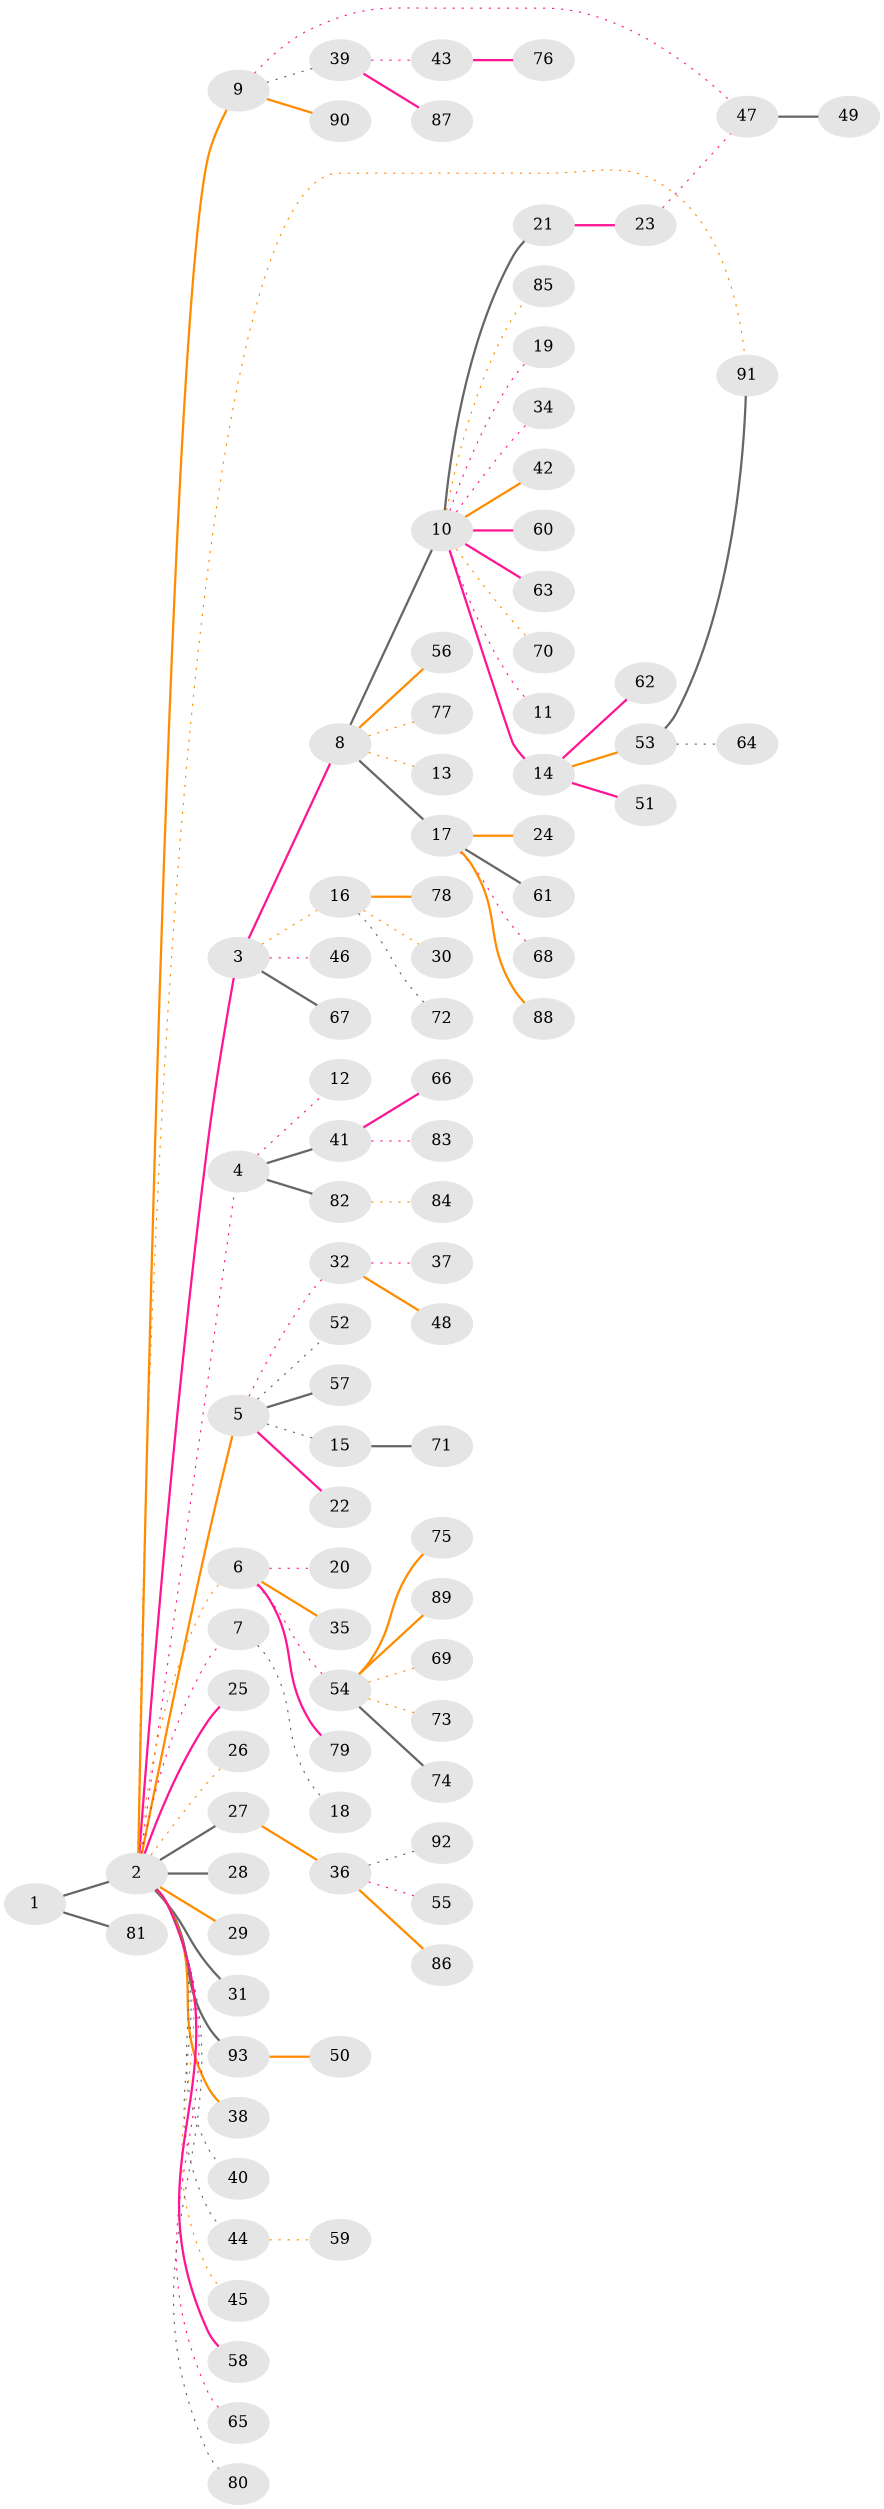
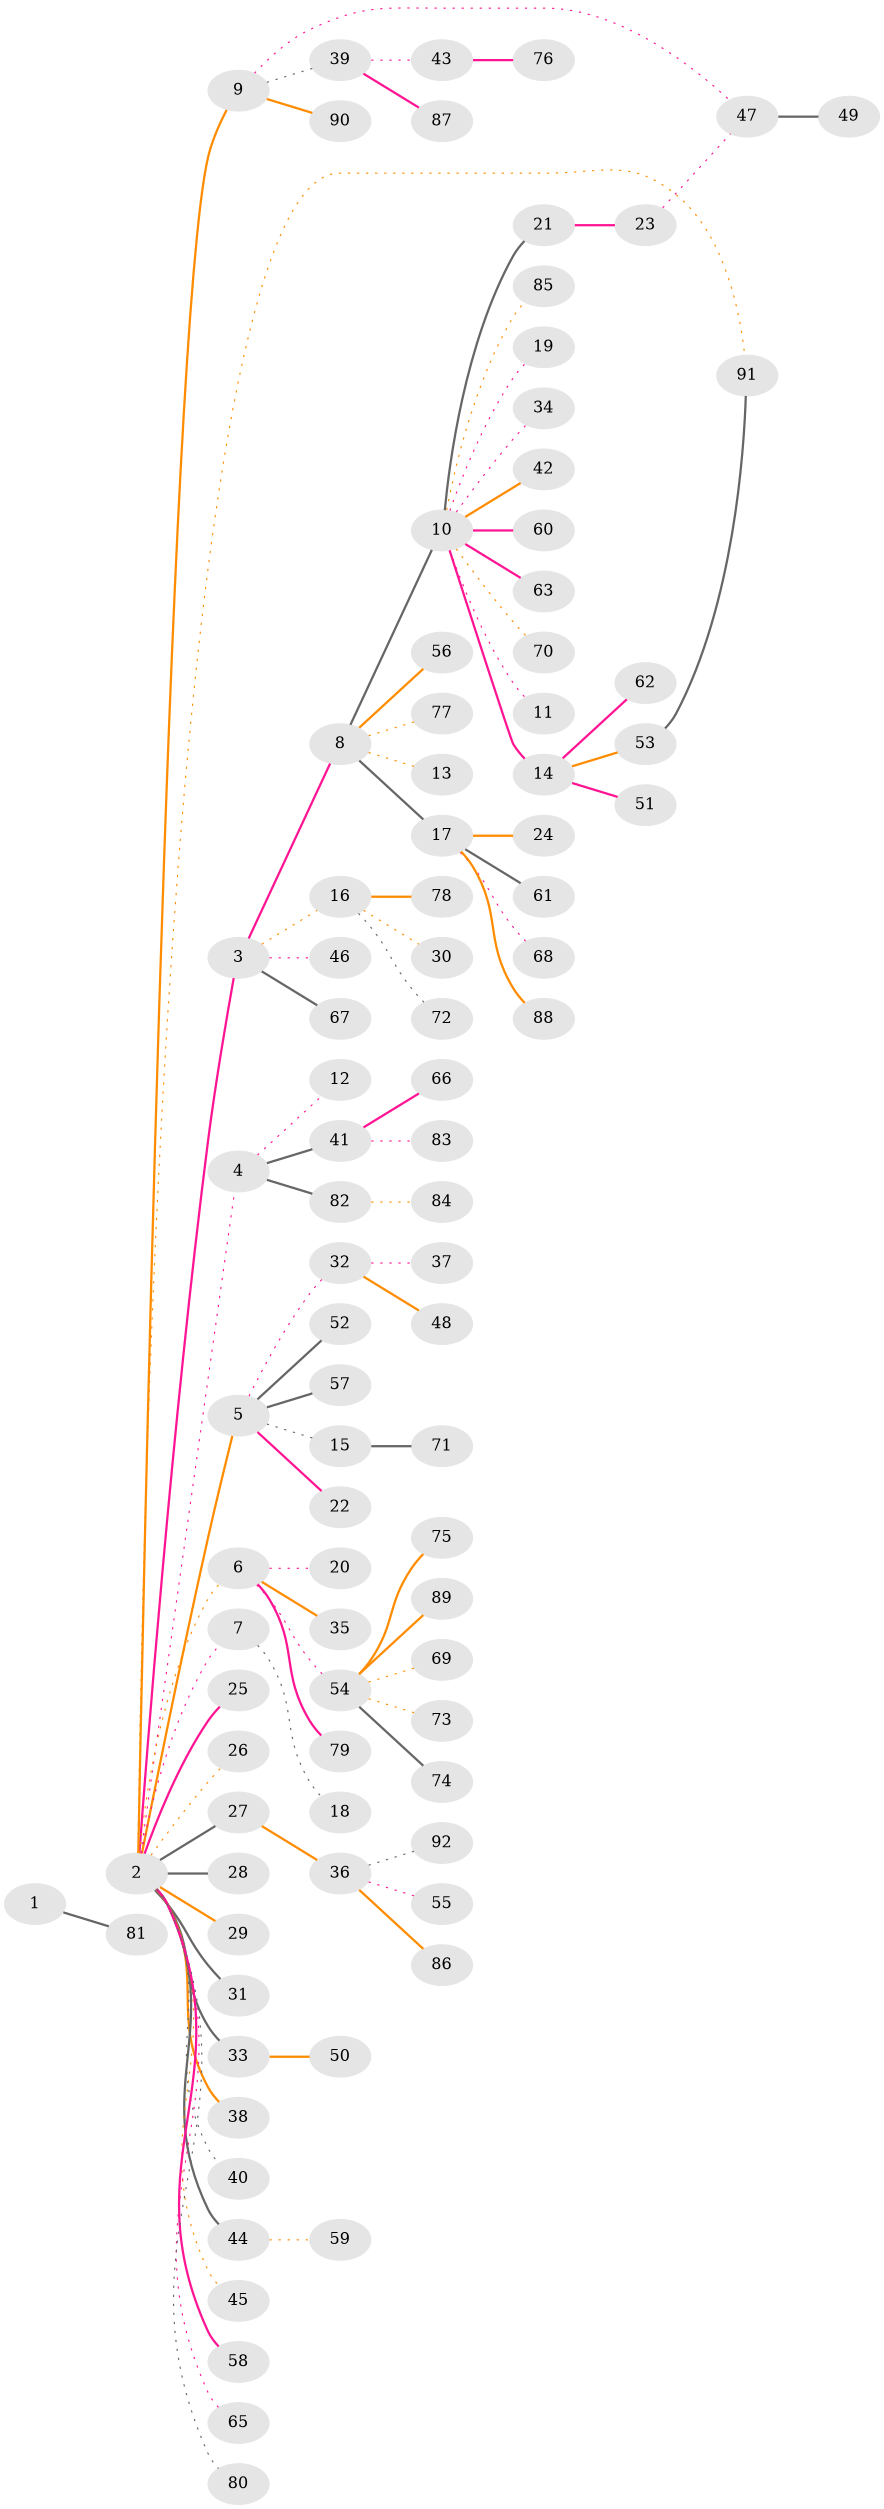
node "64": removed
edge "52" -- "5": style dotted -> bold
edge "2" -- "1": removed
edge "2" -- "44": style dotted -> bold
node "93": label "93" -> "33"
